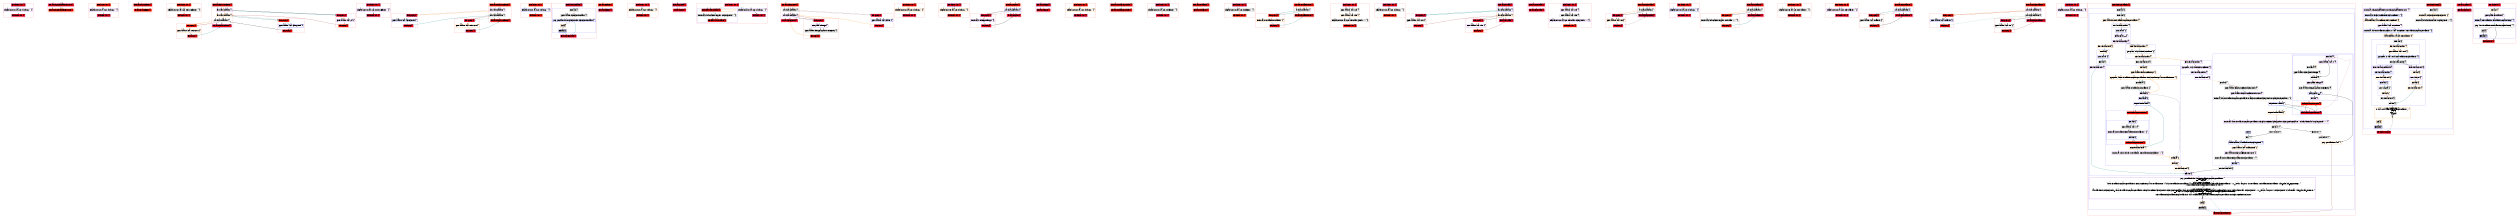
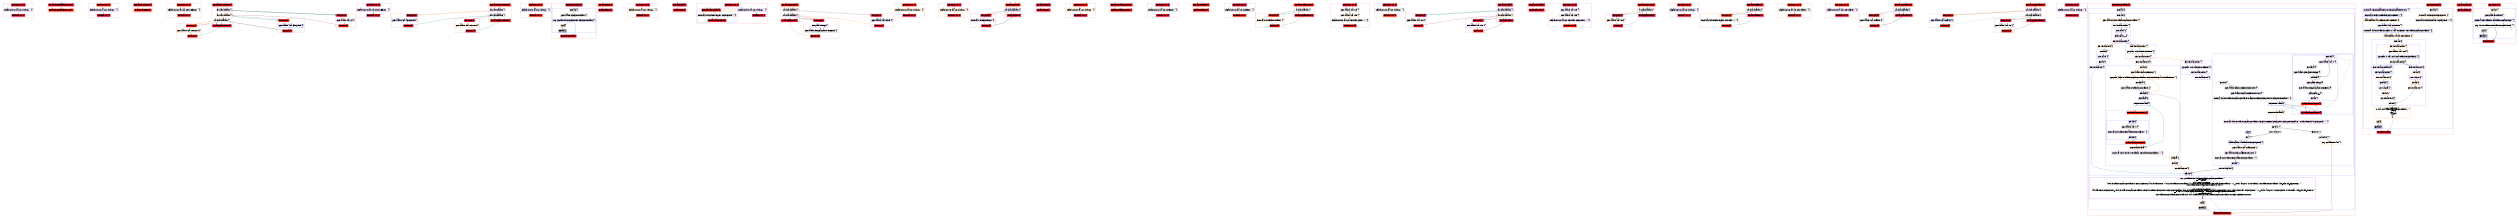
edge "Equality operator == [9]" -> "Jump: ^getModifierList Null(null) [7]": now "Const: Null(null) [7]" -> "Jump: ^getModifierList Null(null) [7]"
